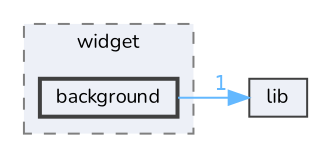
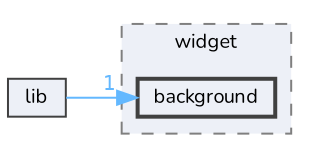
edge "background" -> "lib": reversed
